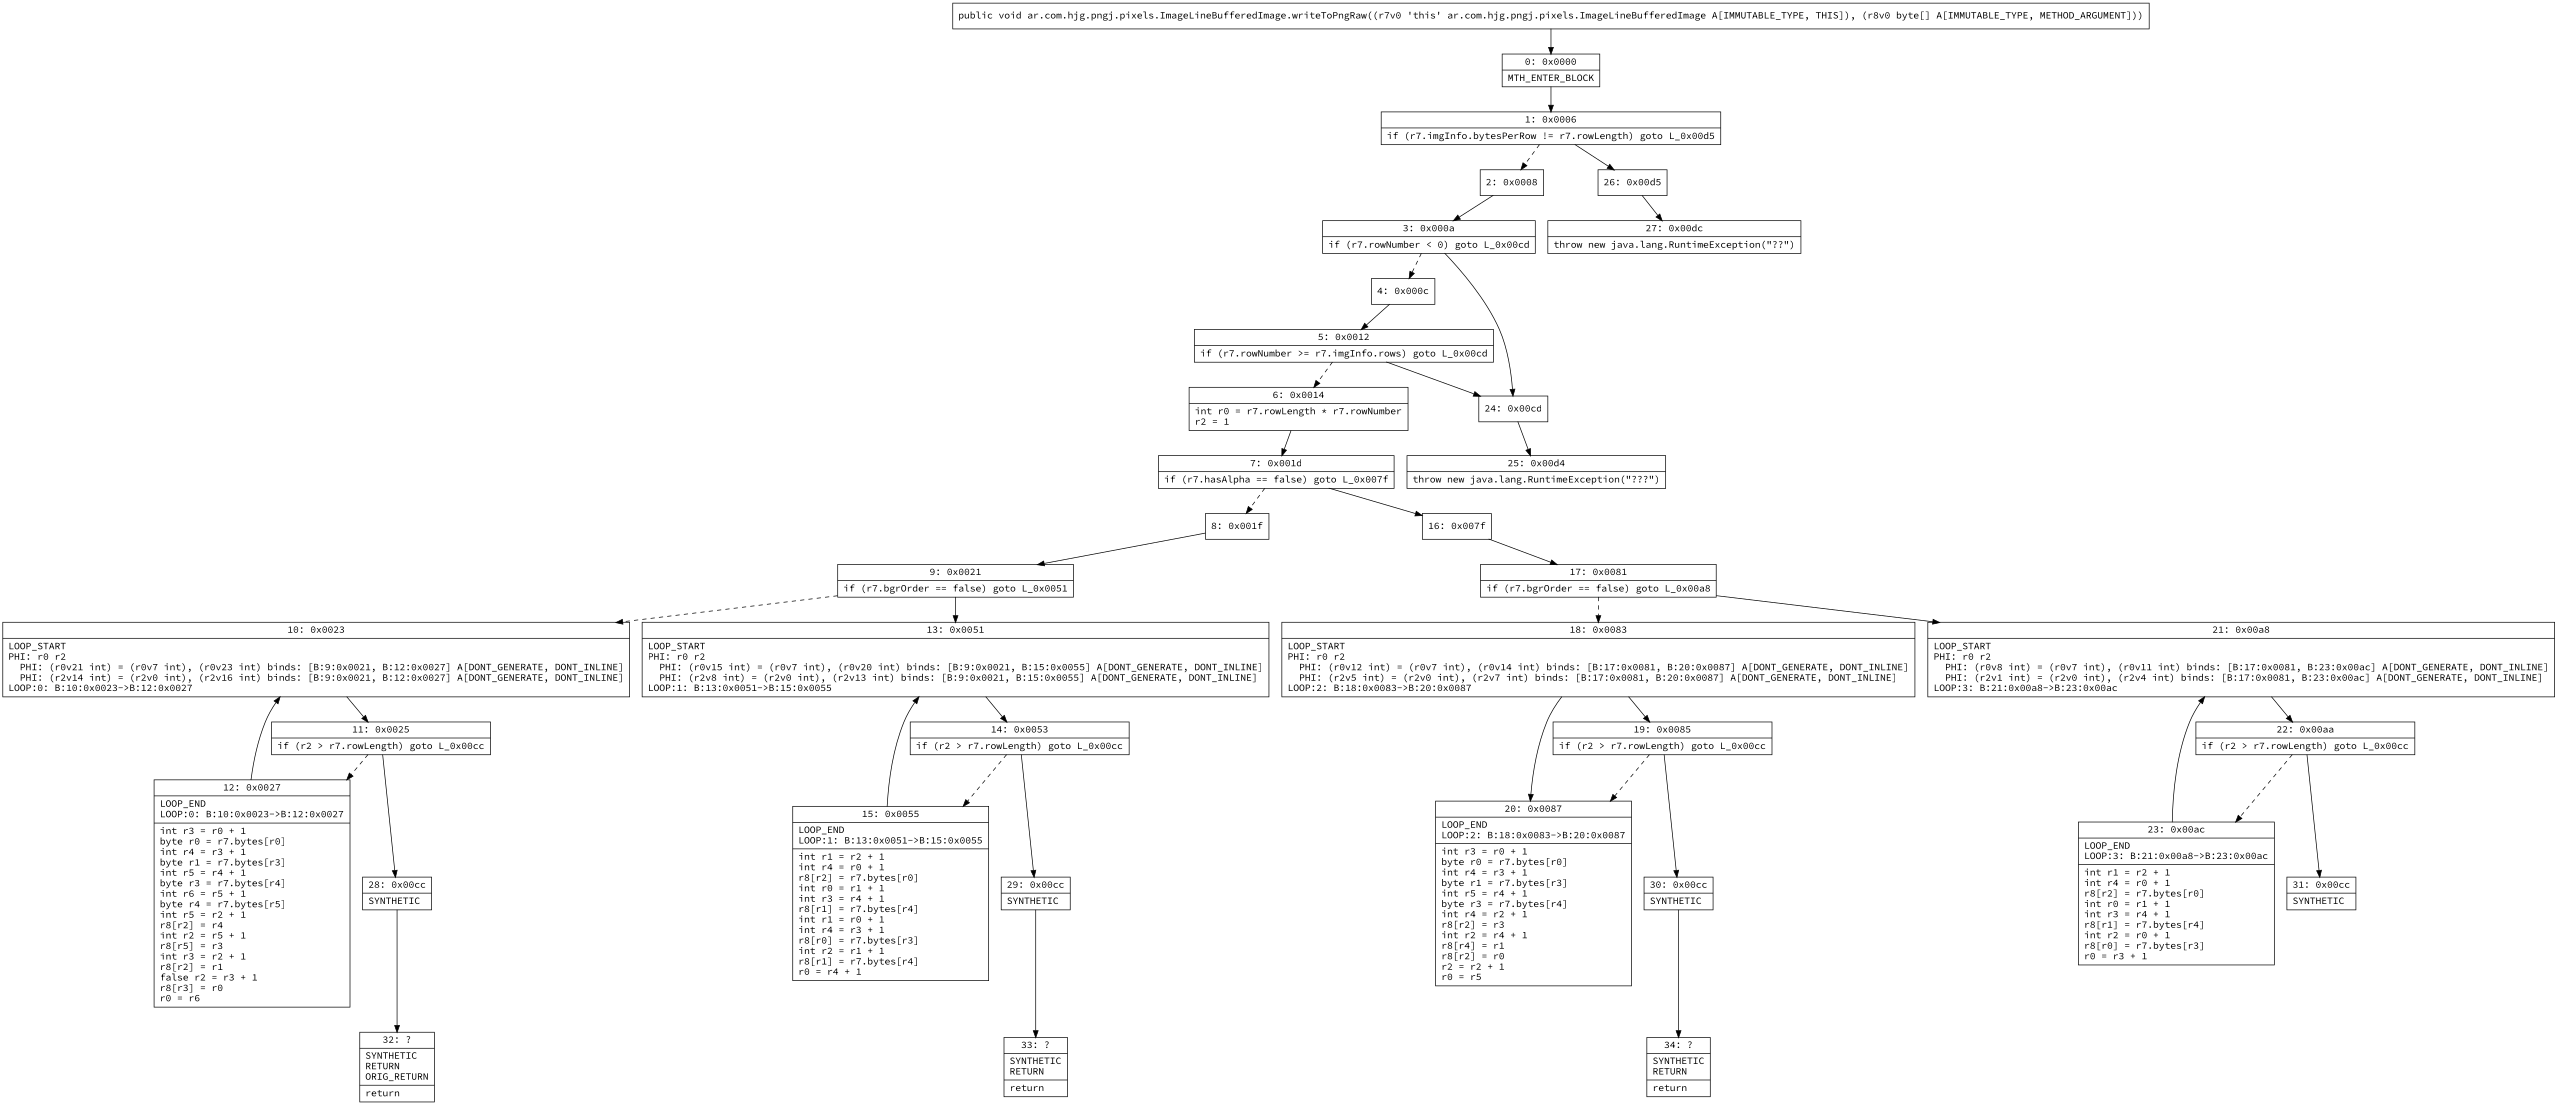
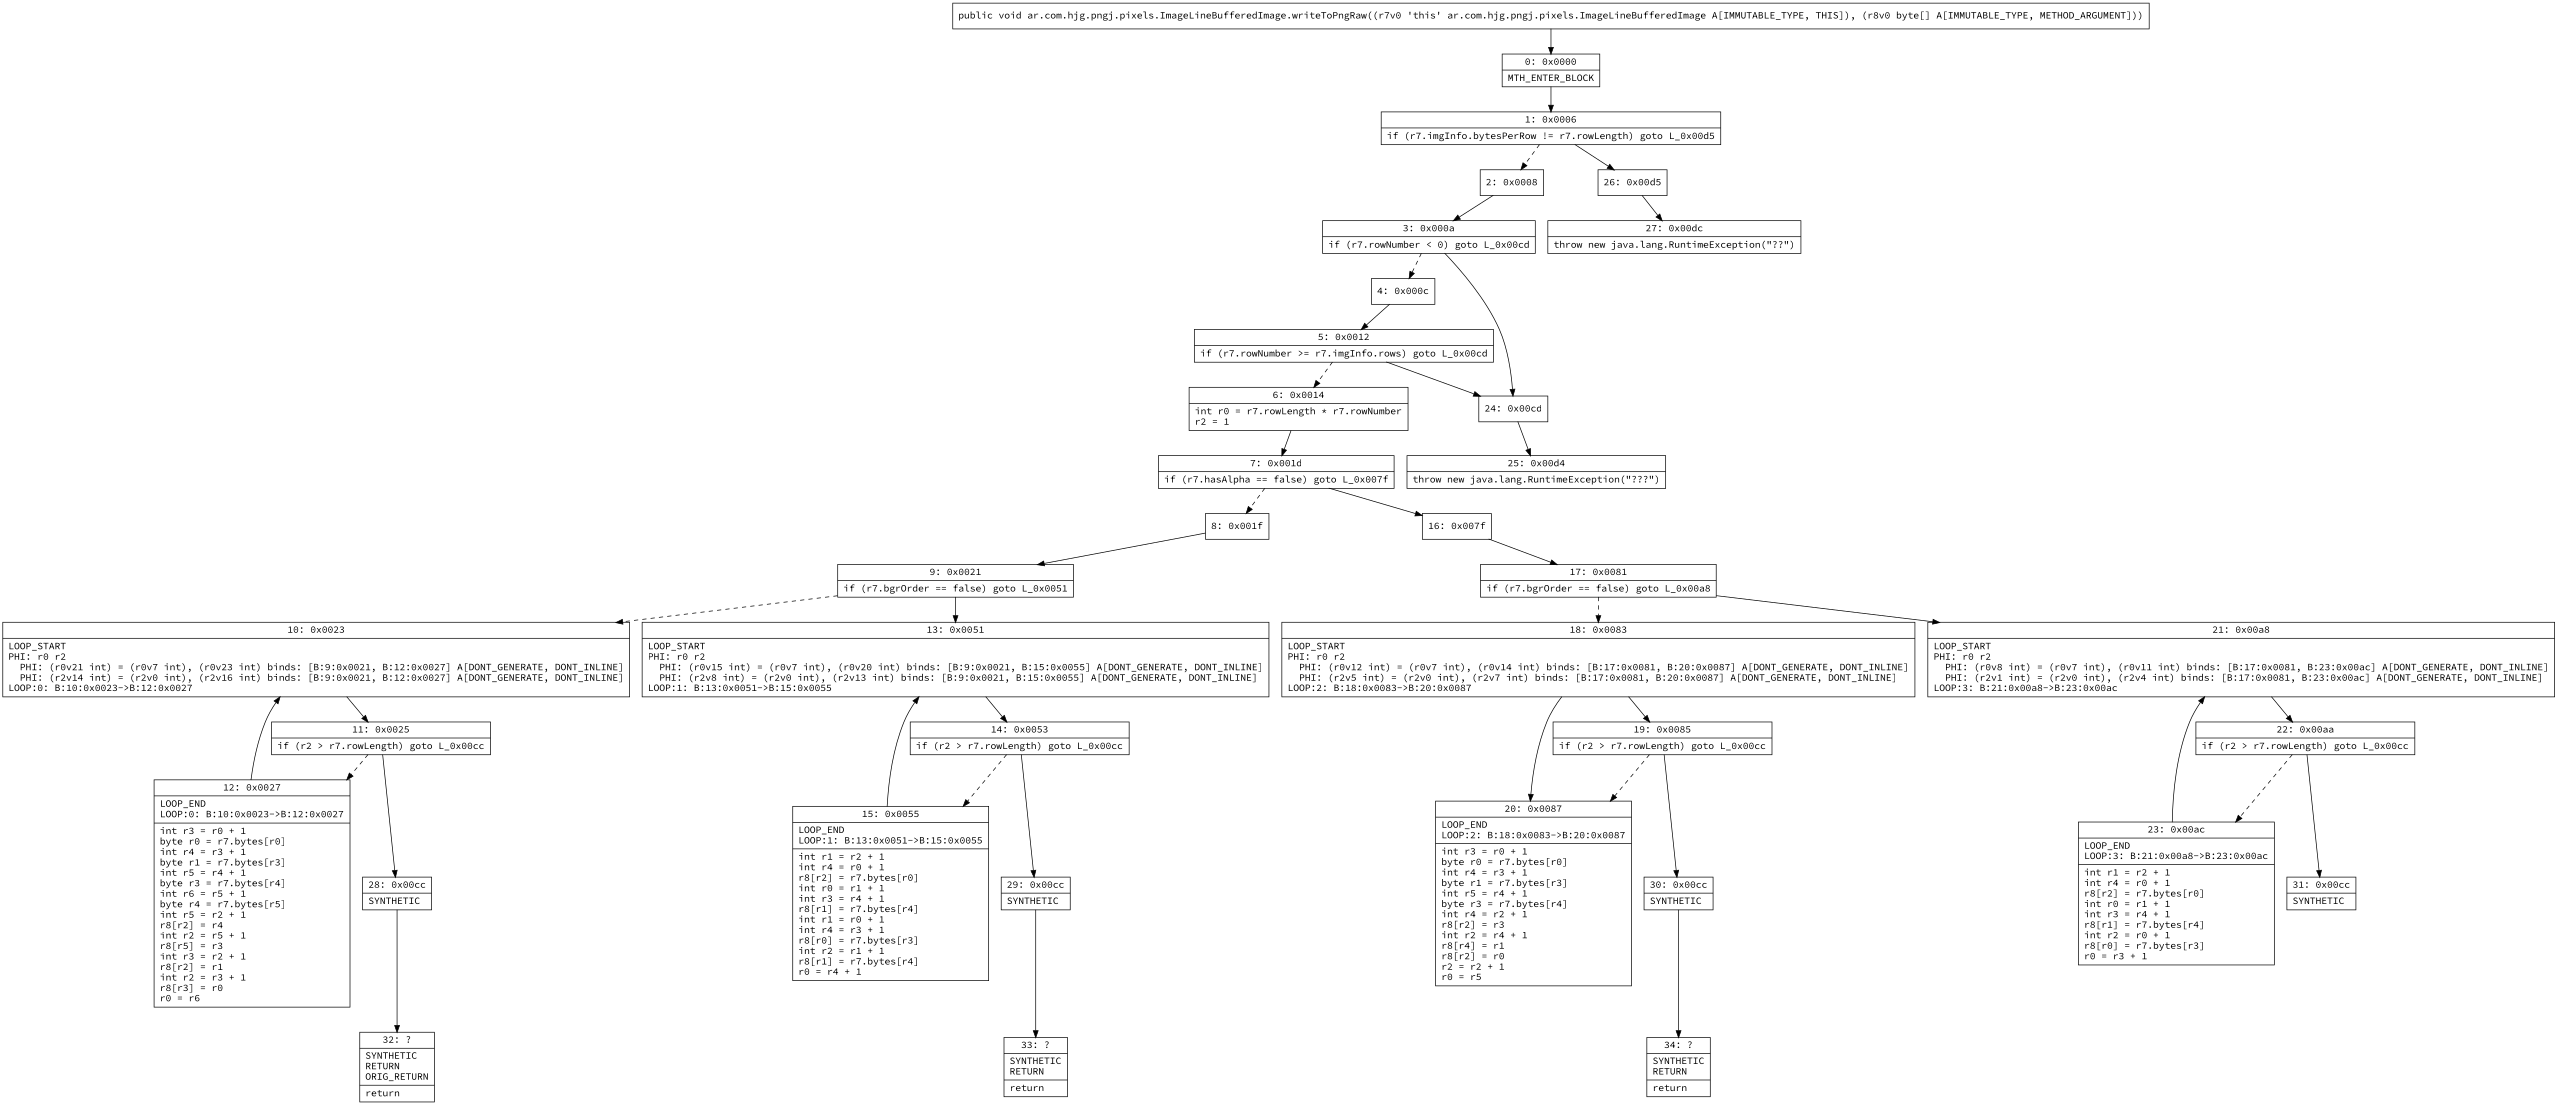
node "12: 0x0027": text "false r2 = r3 + 1" -> "int r2 = r3 + 1"
